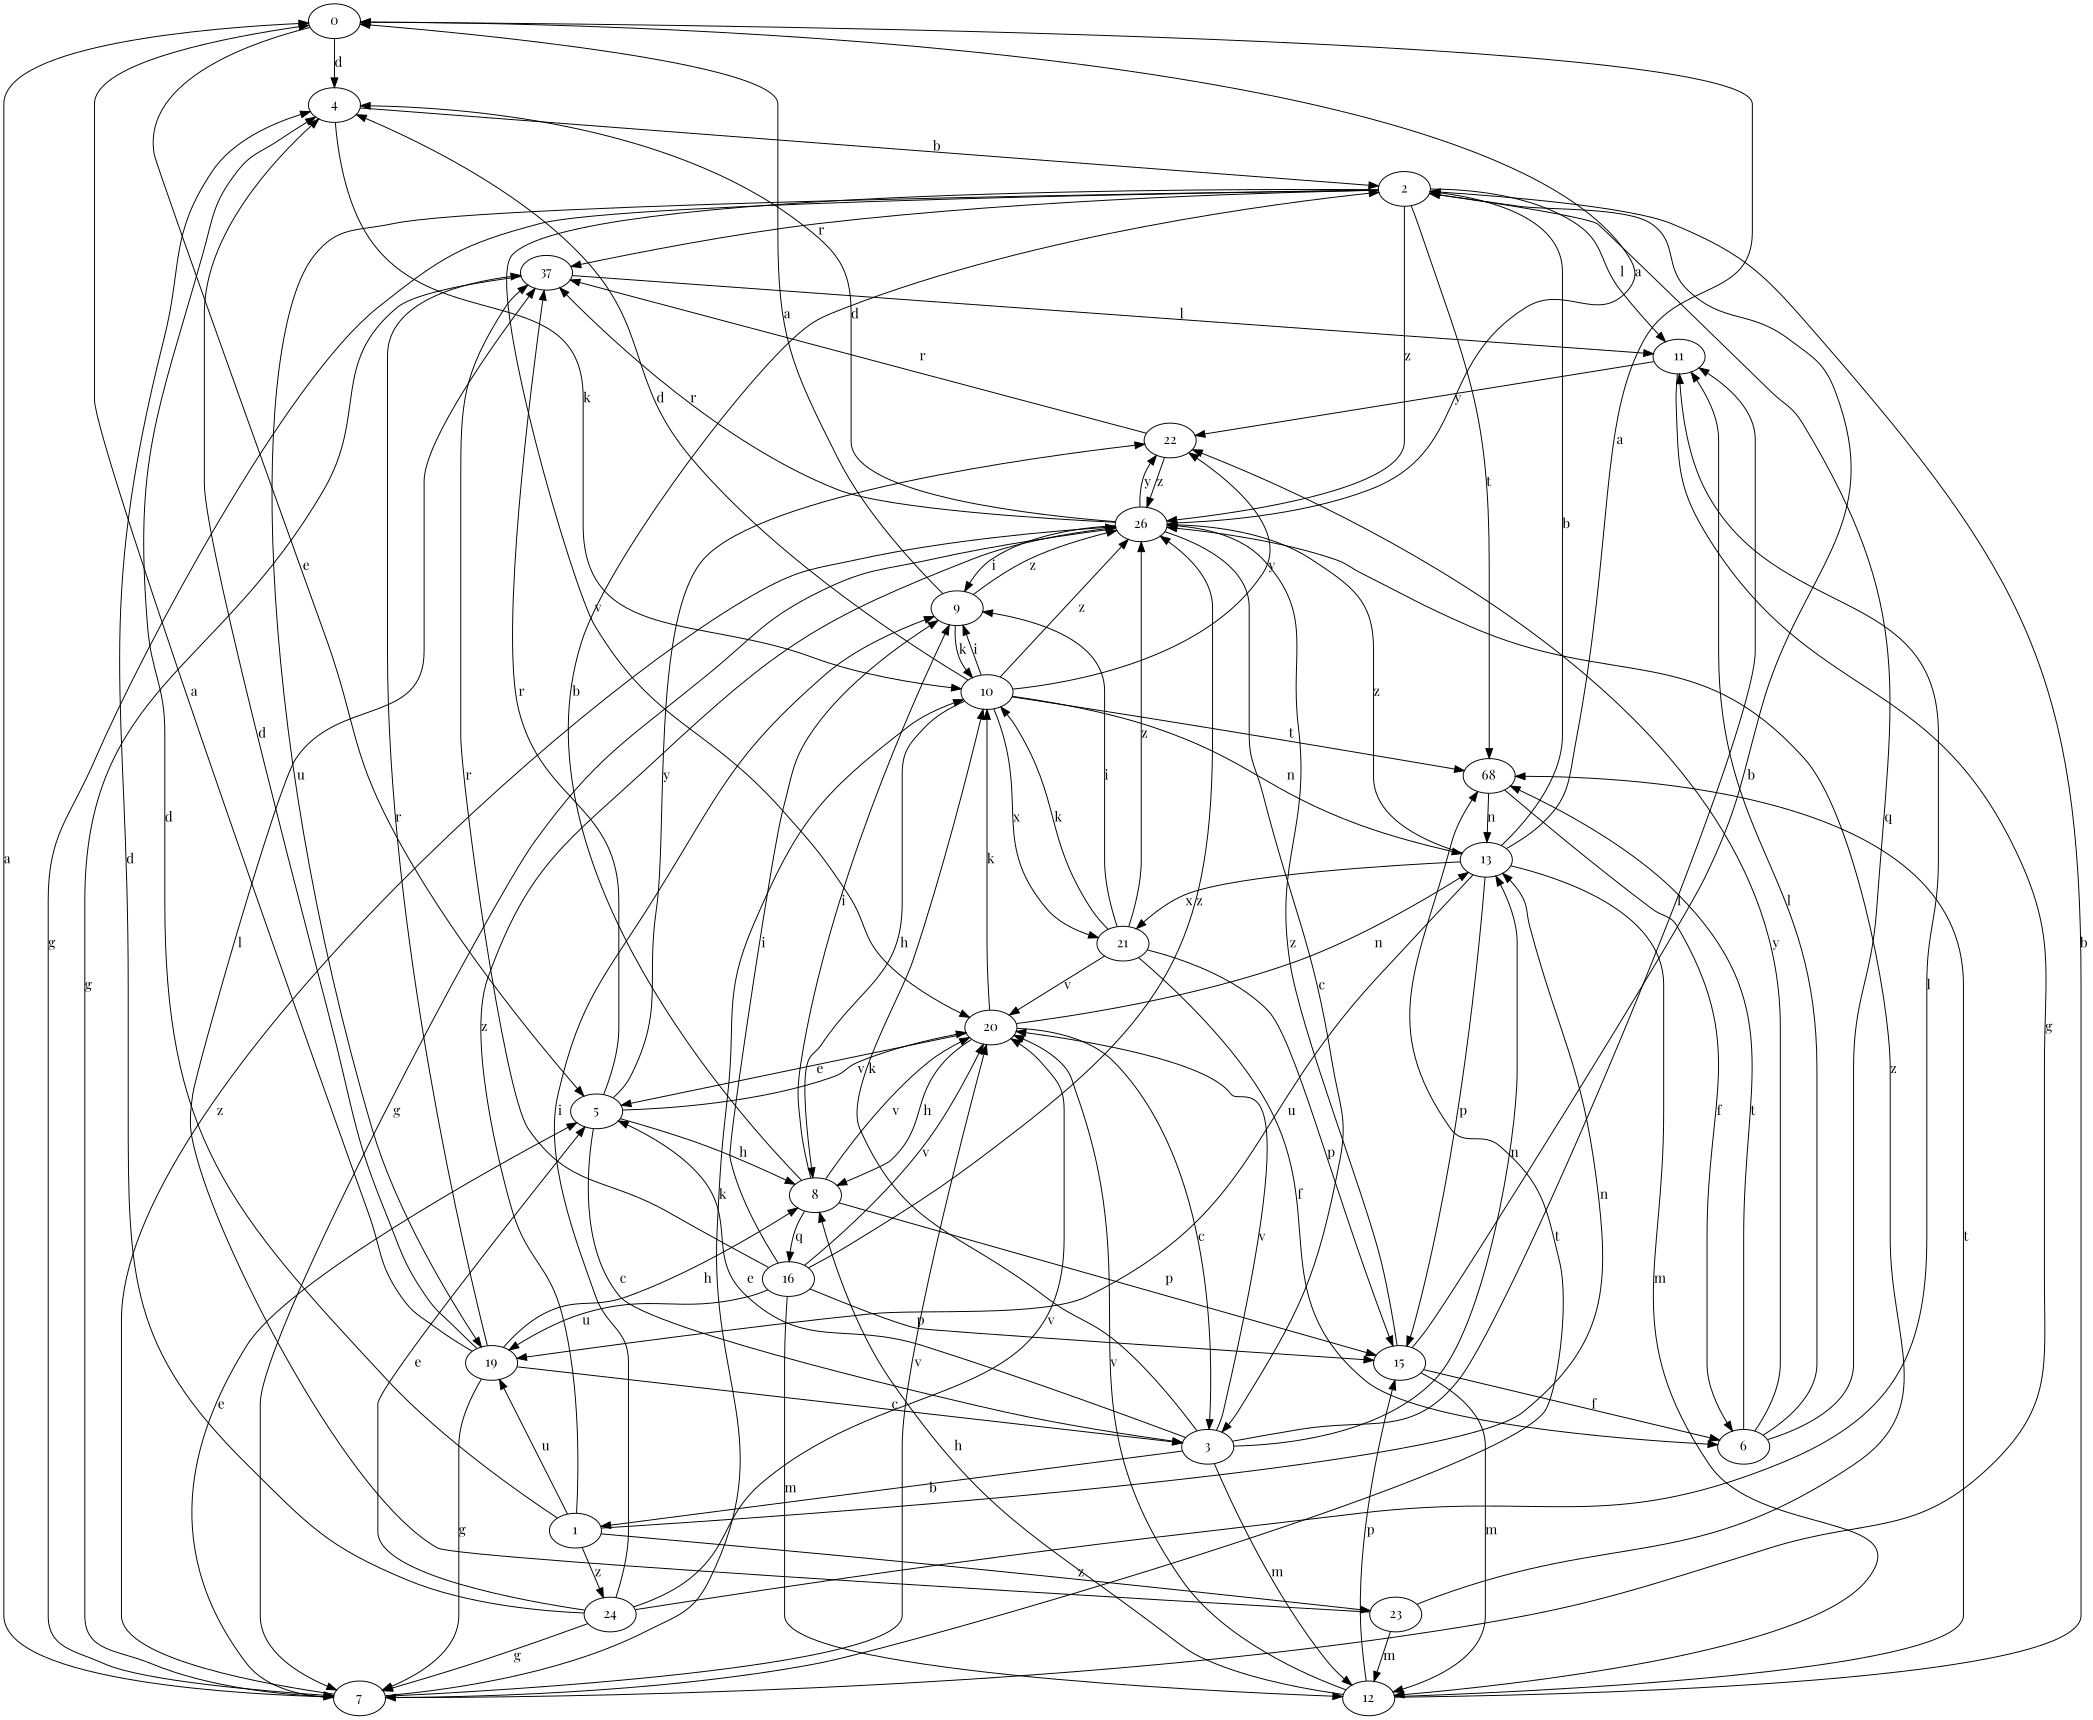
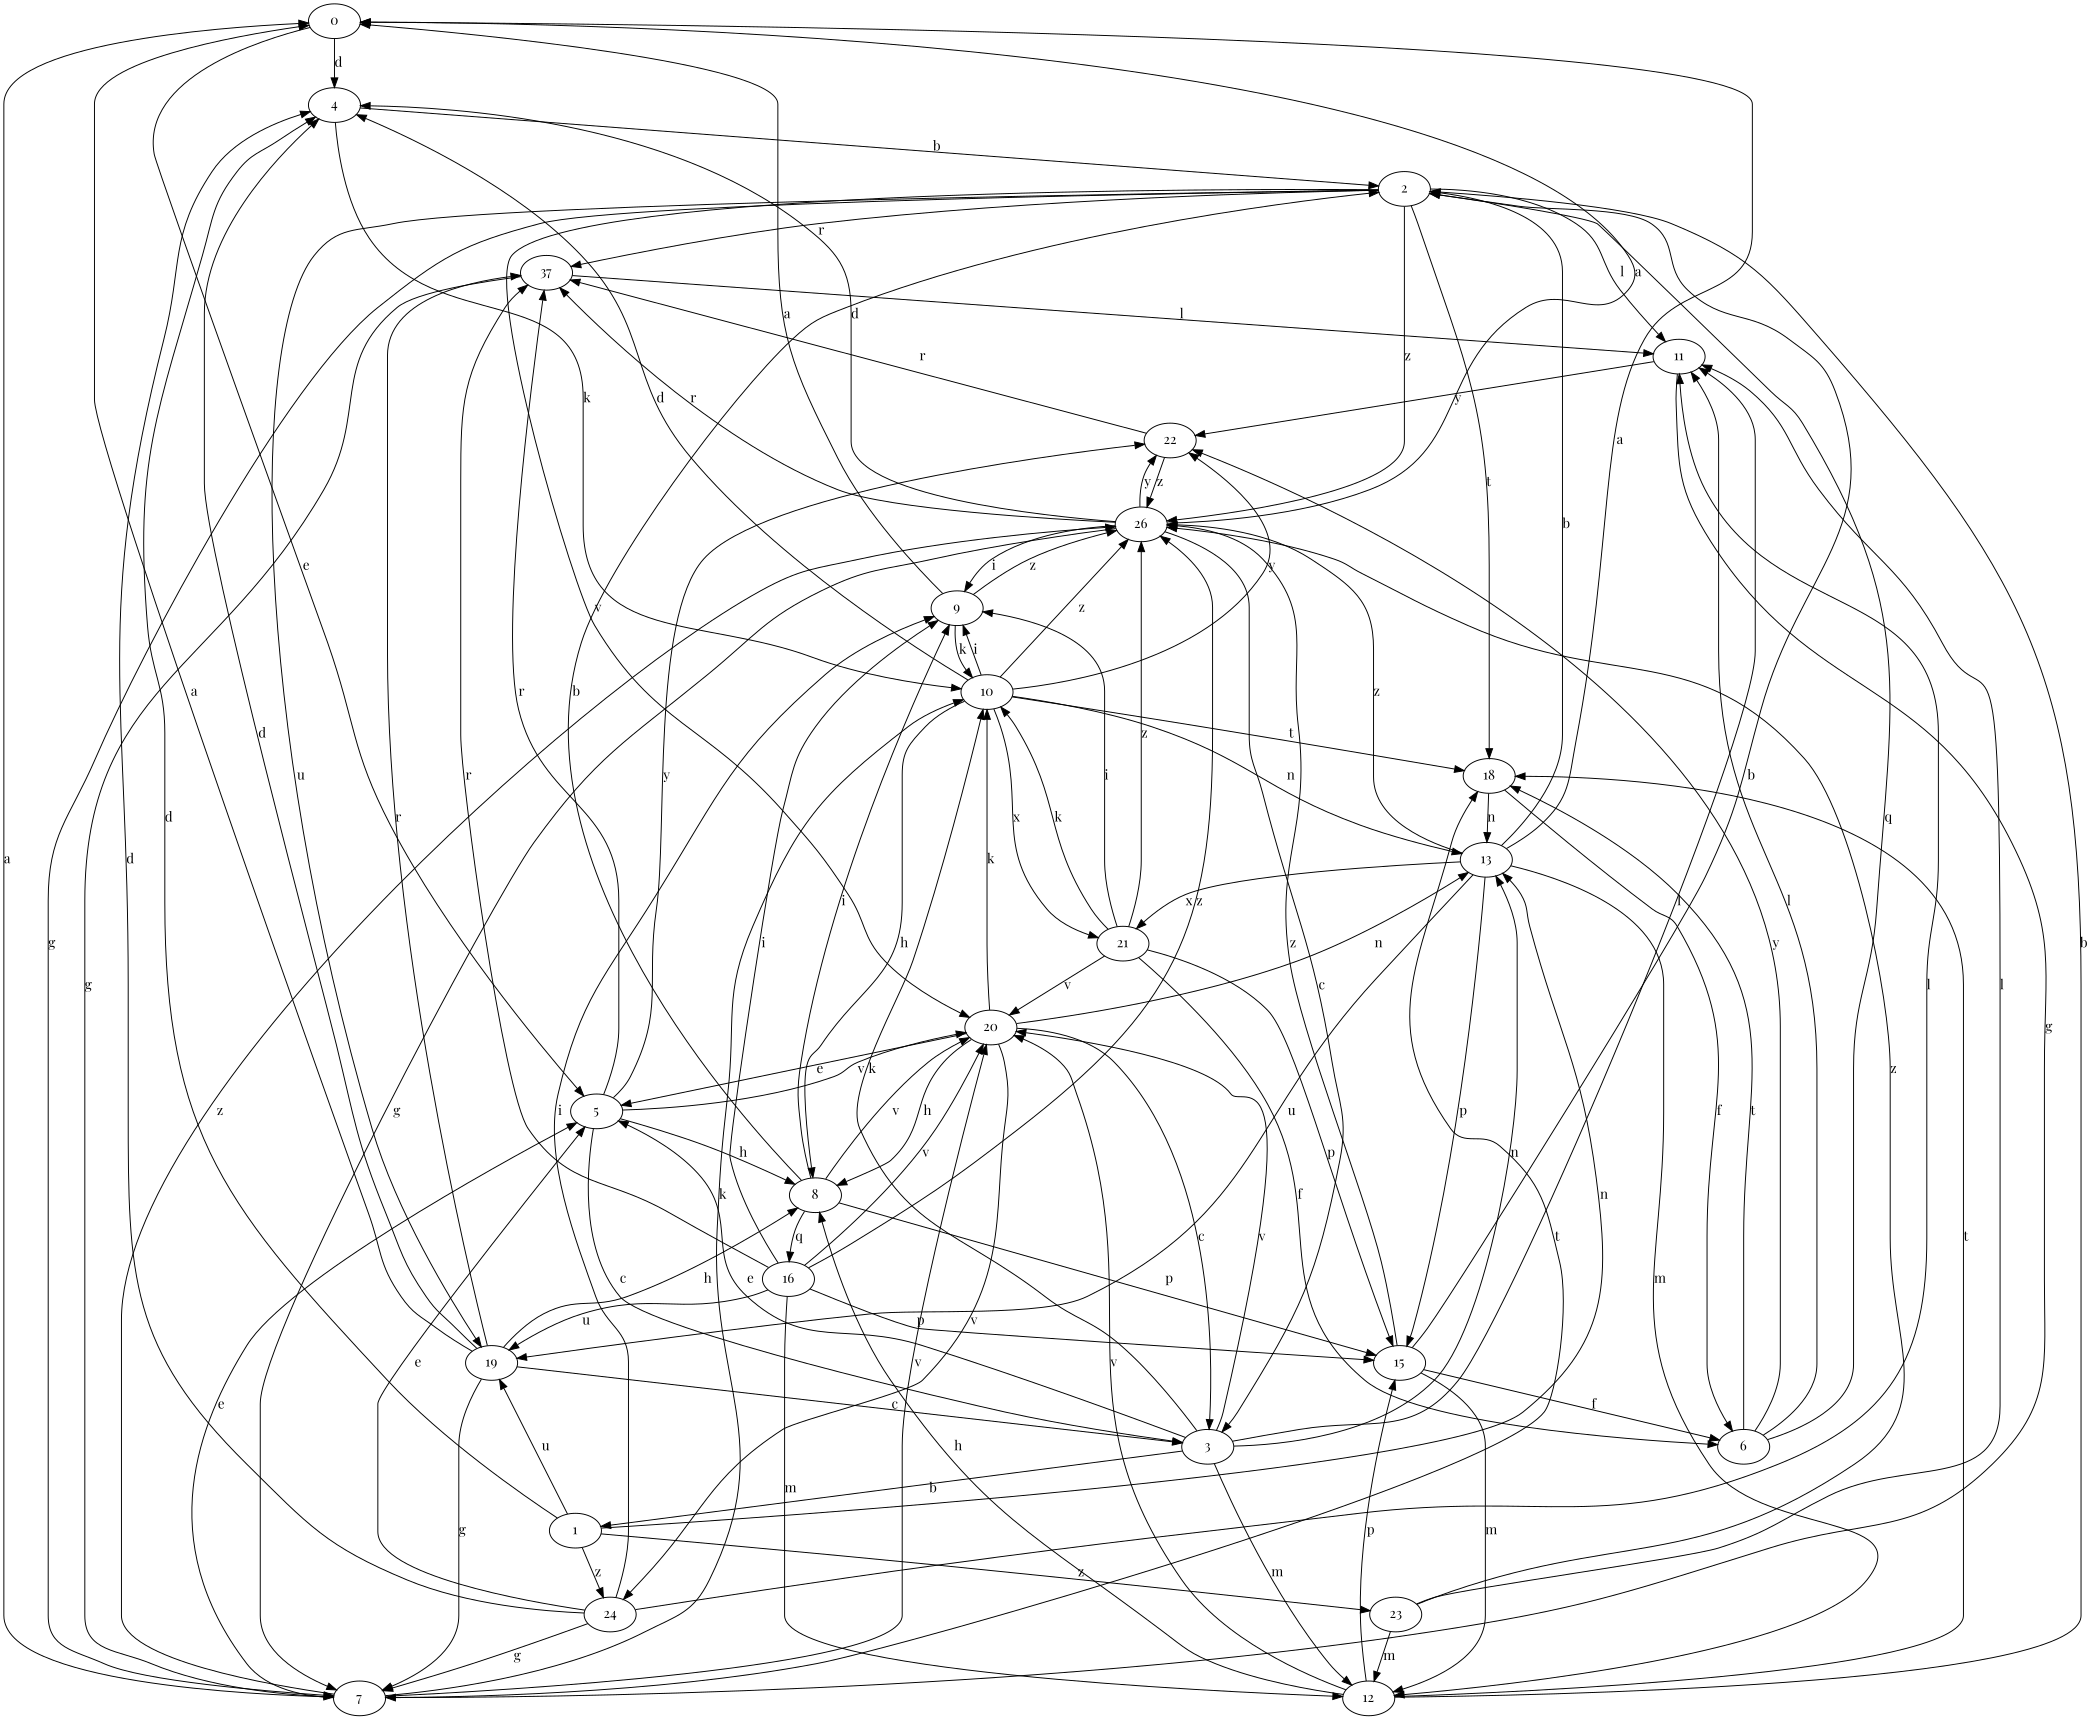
node "68": label "68" -> "18"
edge "1" -> "26": removed, label "z"
edge "23" -> "37": now "23" -> "11"
edge "24" -> "20": reversed
